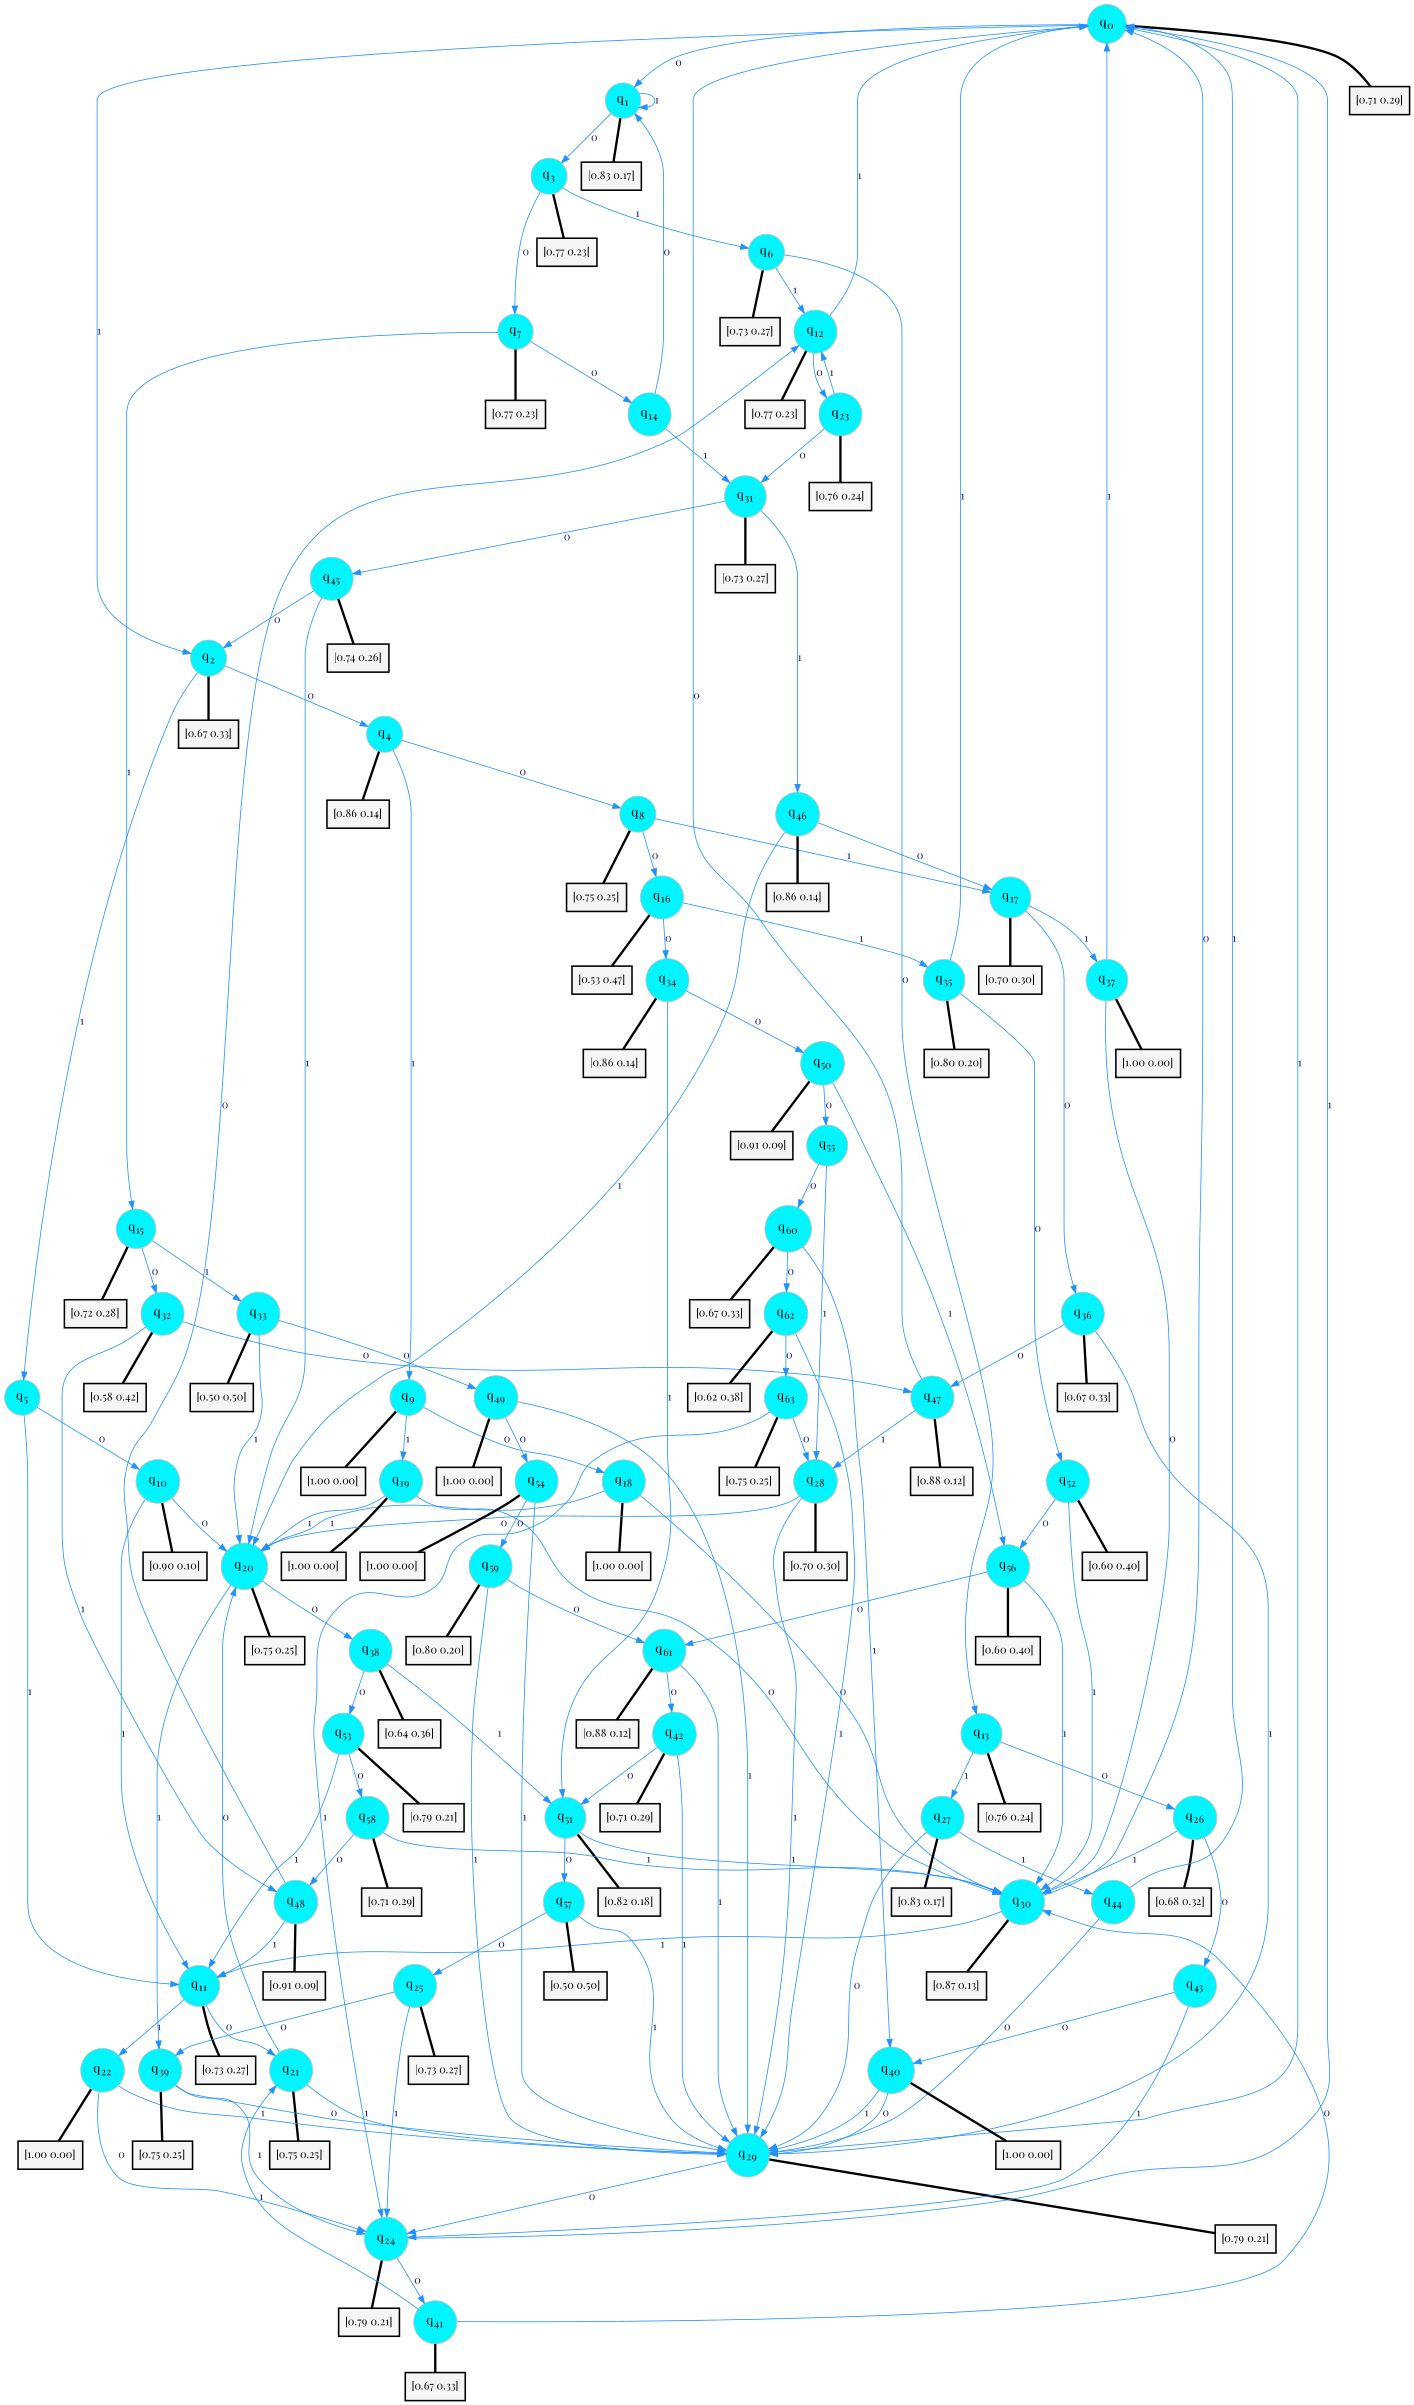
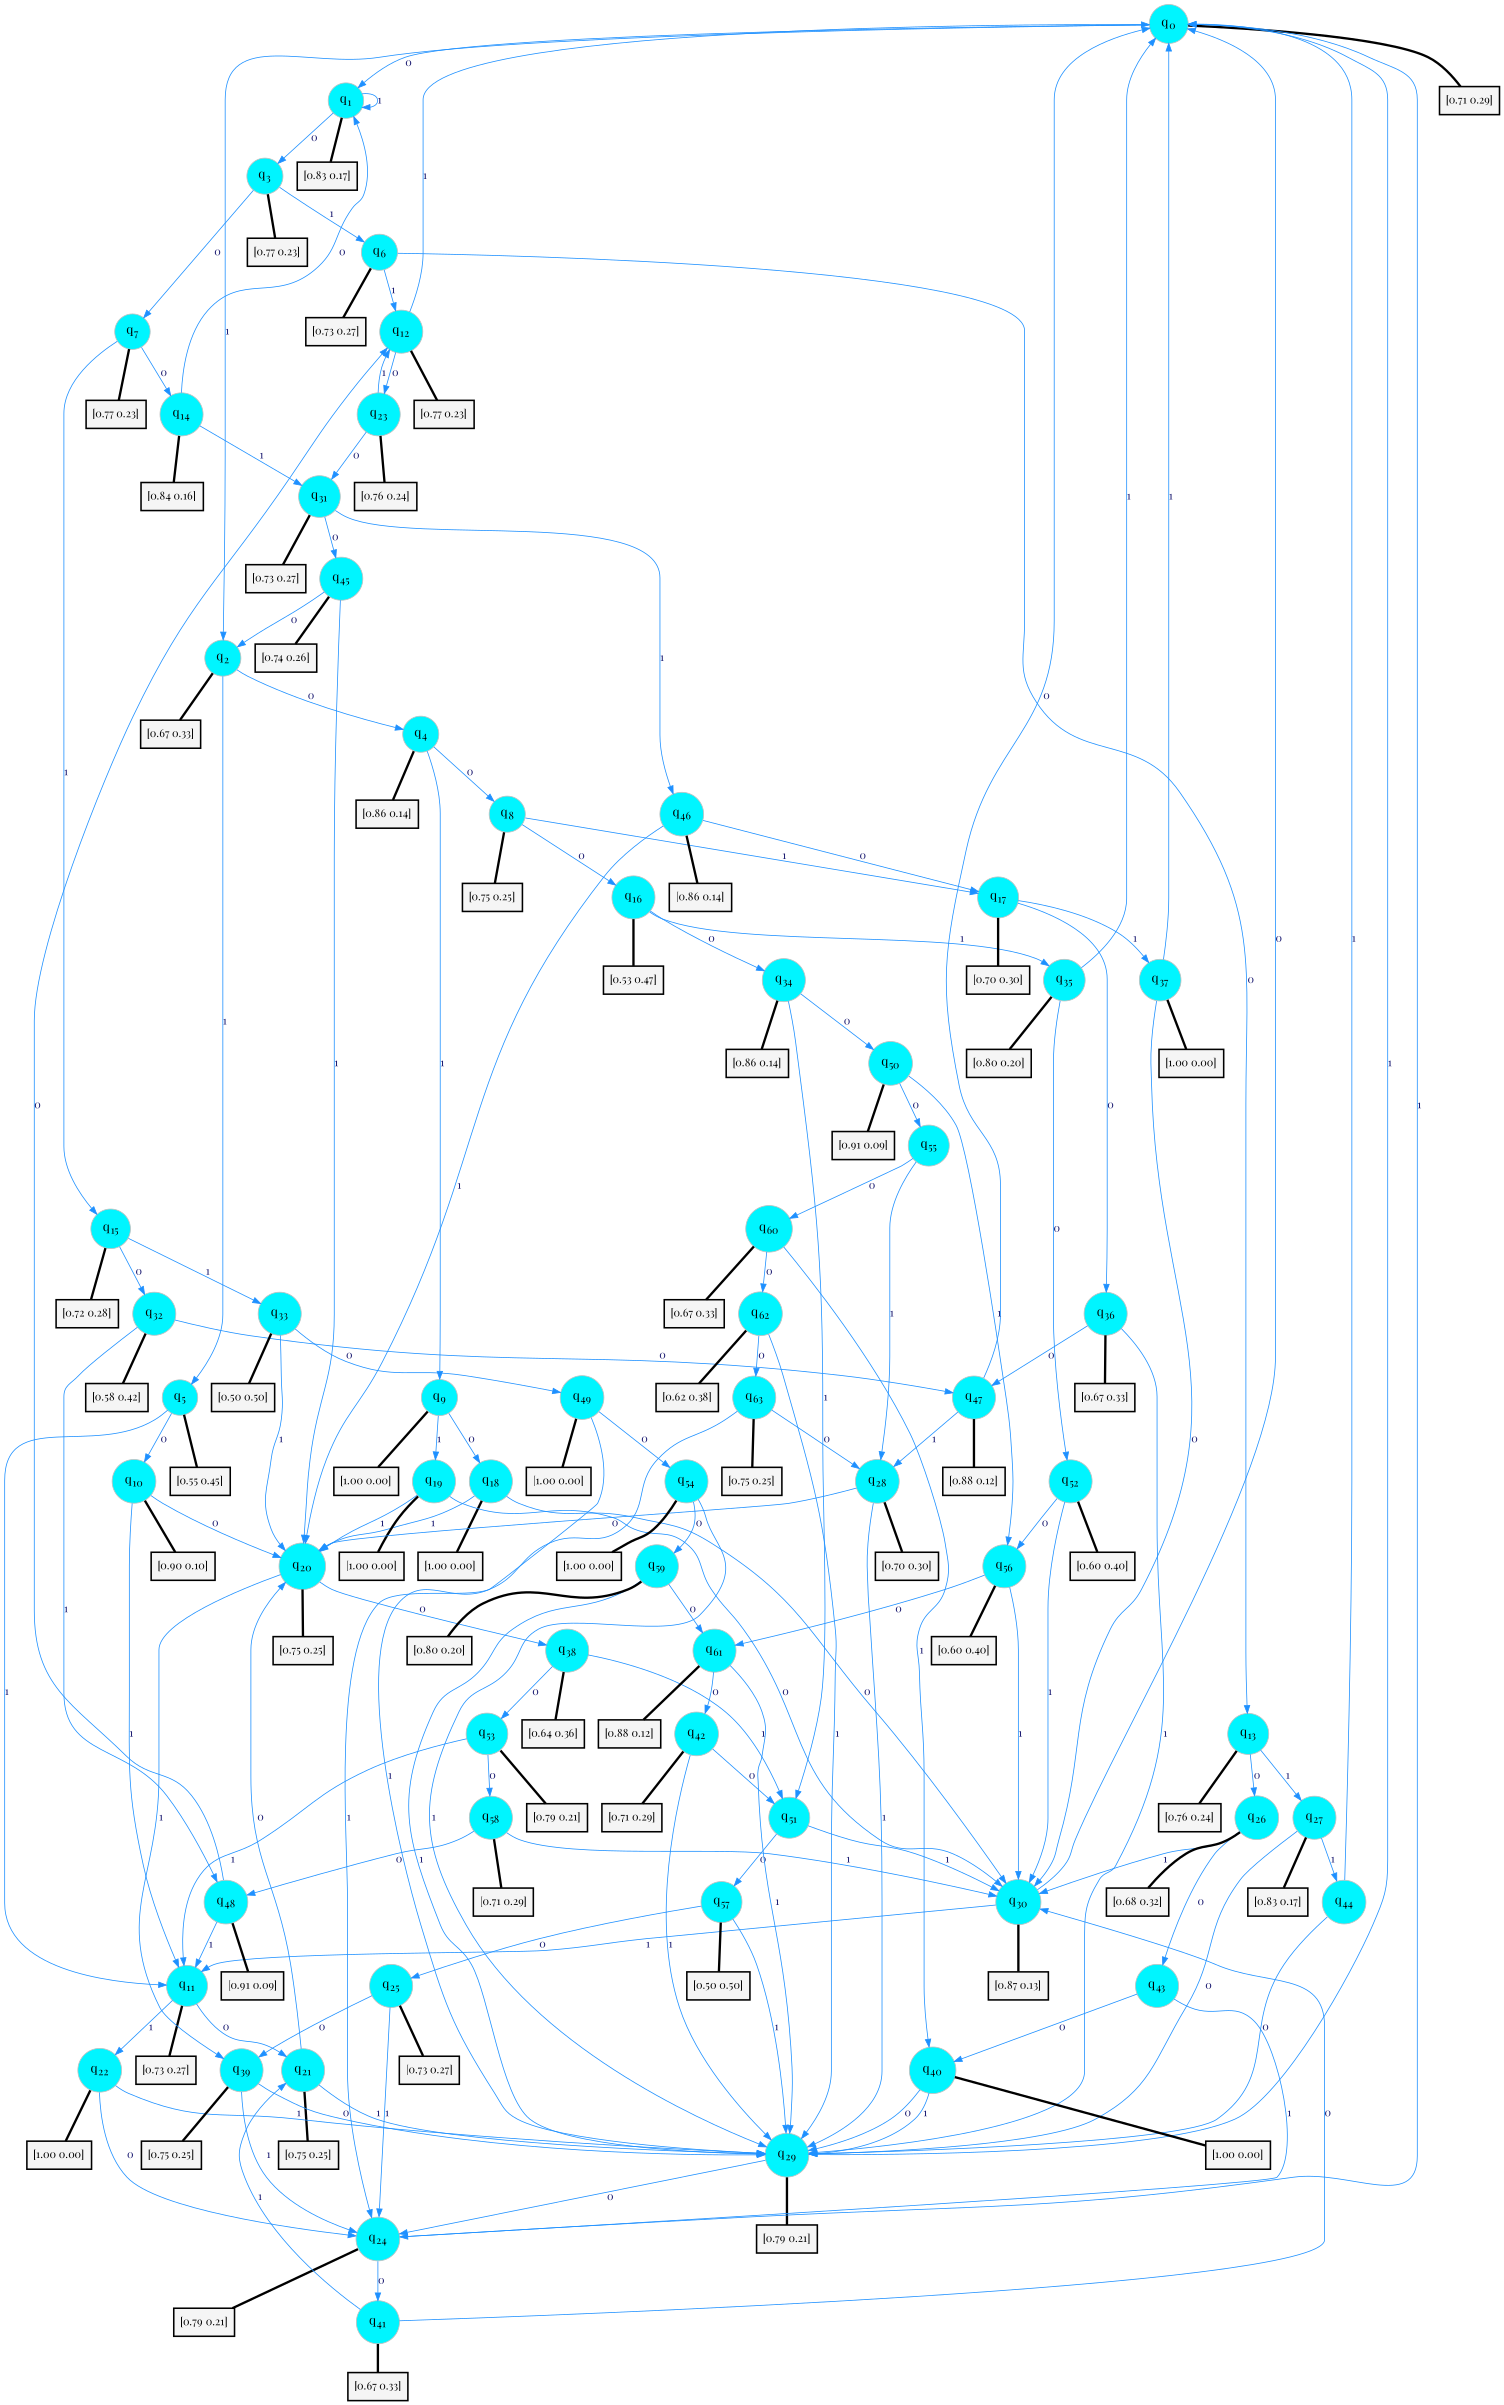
node "[0.84 0.16]": added
node "[0.55 0.45]": added
node "[0.82 0.18]": removed
